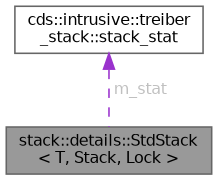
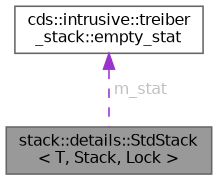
node "cds::intrusive::treiber _stack::stack_stat": label "cds::intrusive::treiber _stack::stack_stat" -> "cds::intrusive::treiber _stack::empty_stat"
